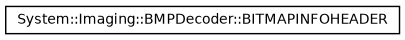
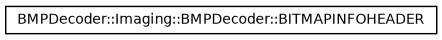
node "System::Imaging::BMPDecoder::BITMAPINFOHEADER": label "System::Imaging::BMPDecoder::BITMAPINFOHEADER" -> "BMPDecoder::Imaging::BMPDecoder::BITMAPINFOHEADER"
